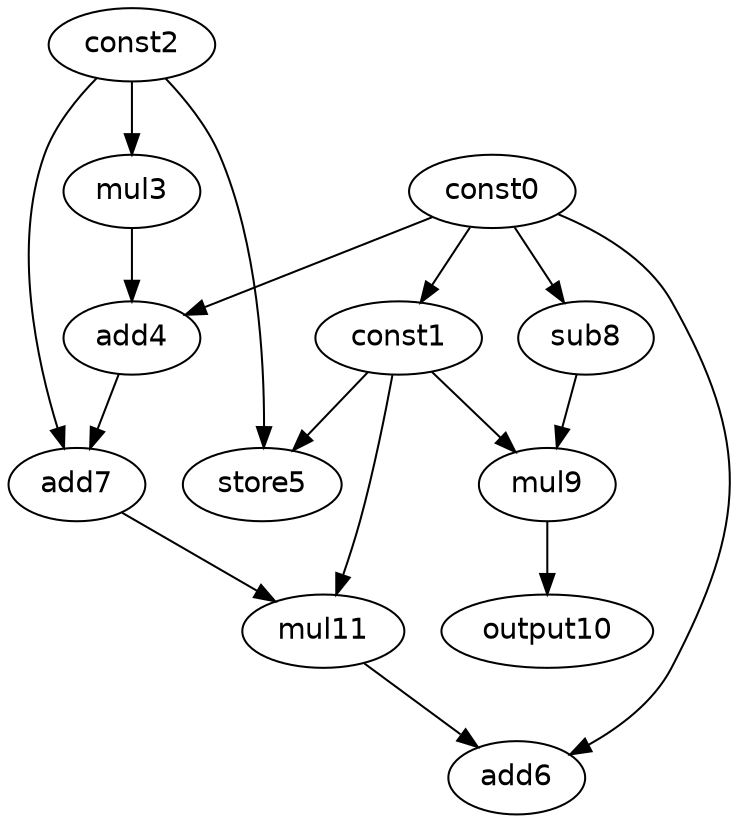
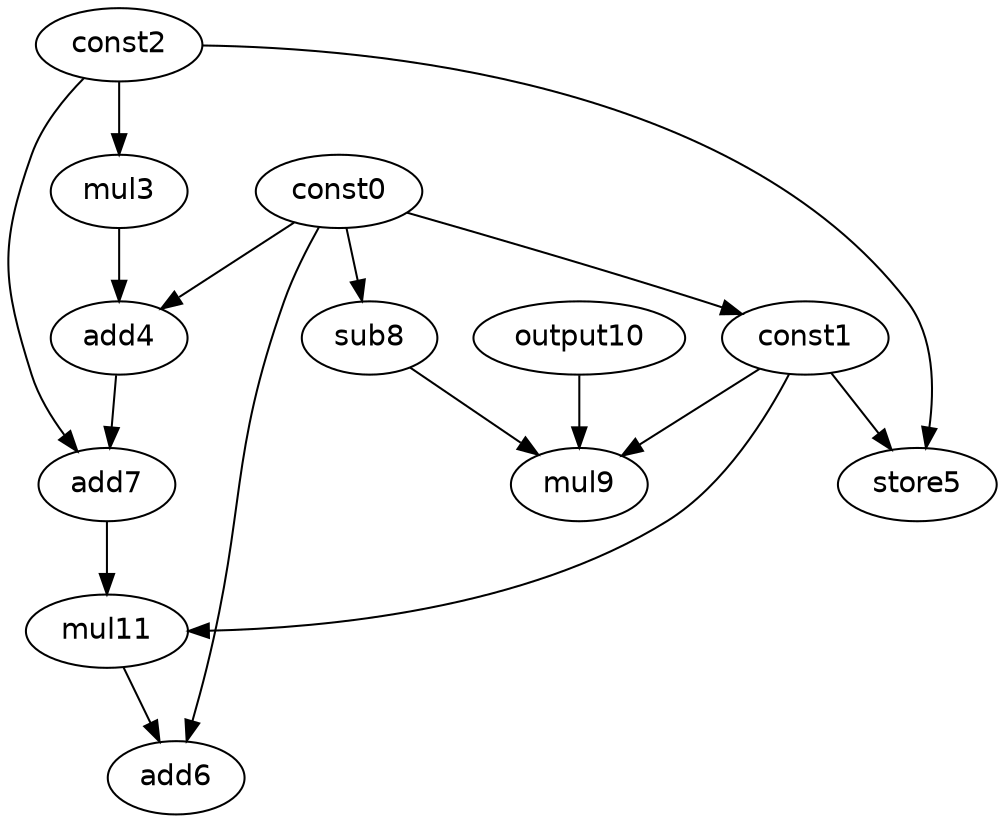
edge "mul9" -> "output10": reversed
